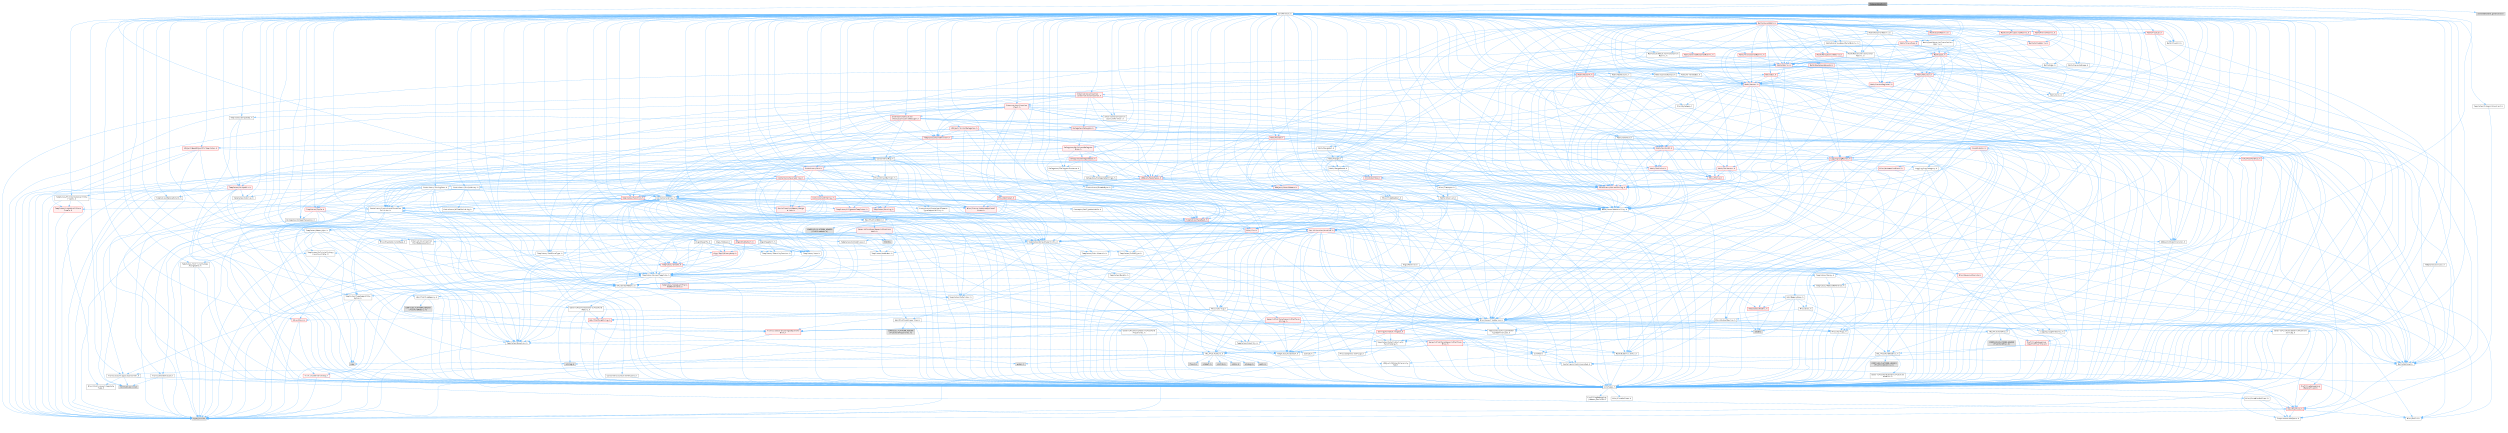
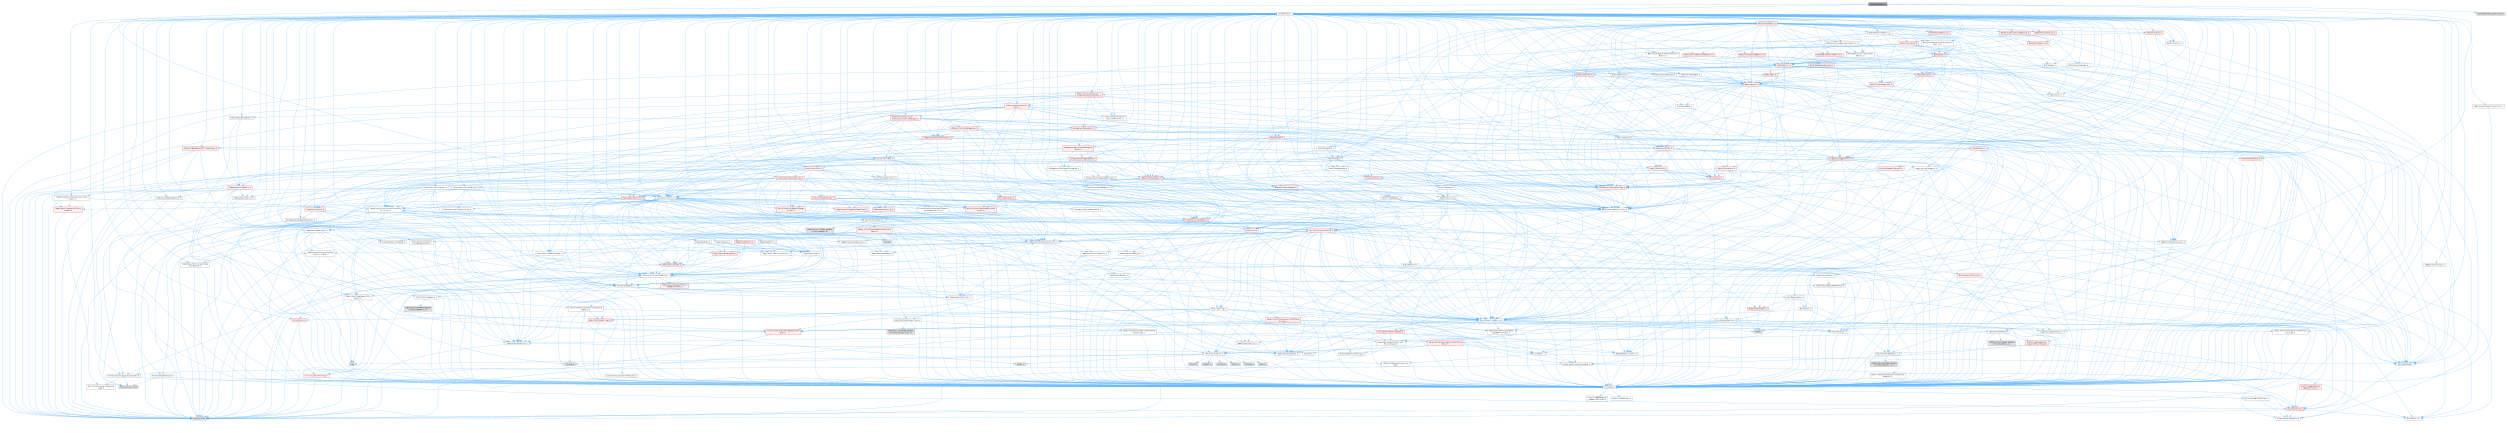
edge "Algo/IsHeap.h" -> "Containers/Array.h": reversed
edge "Templates/UnrealTypeTraits.h" -> "Templates/IsPODType.h": now "Templates/UnrealTypeTraits.h" -> "Algo/Impl/BinaryHeap.h"
